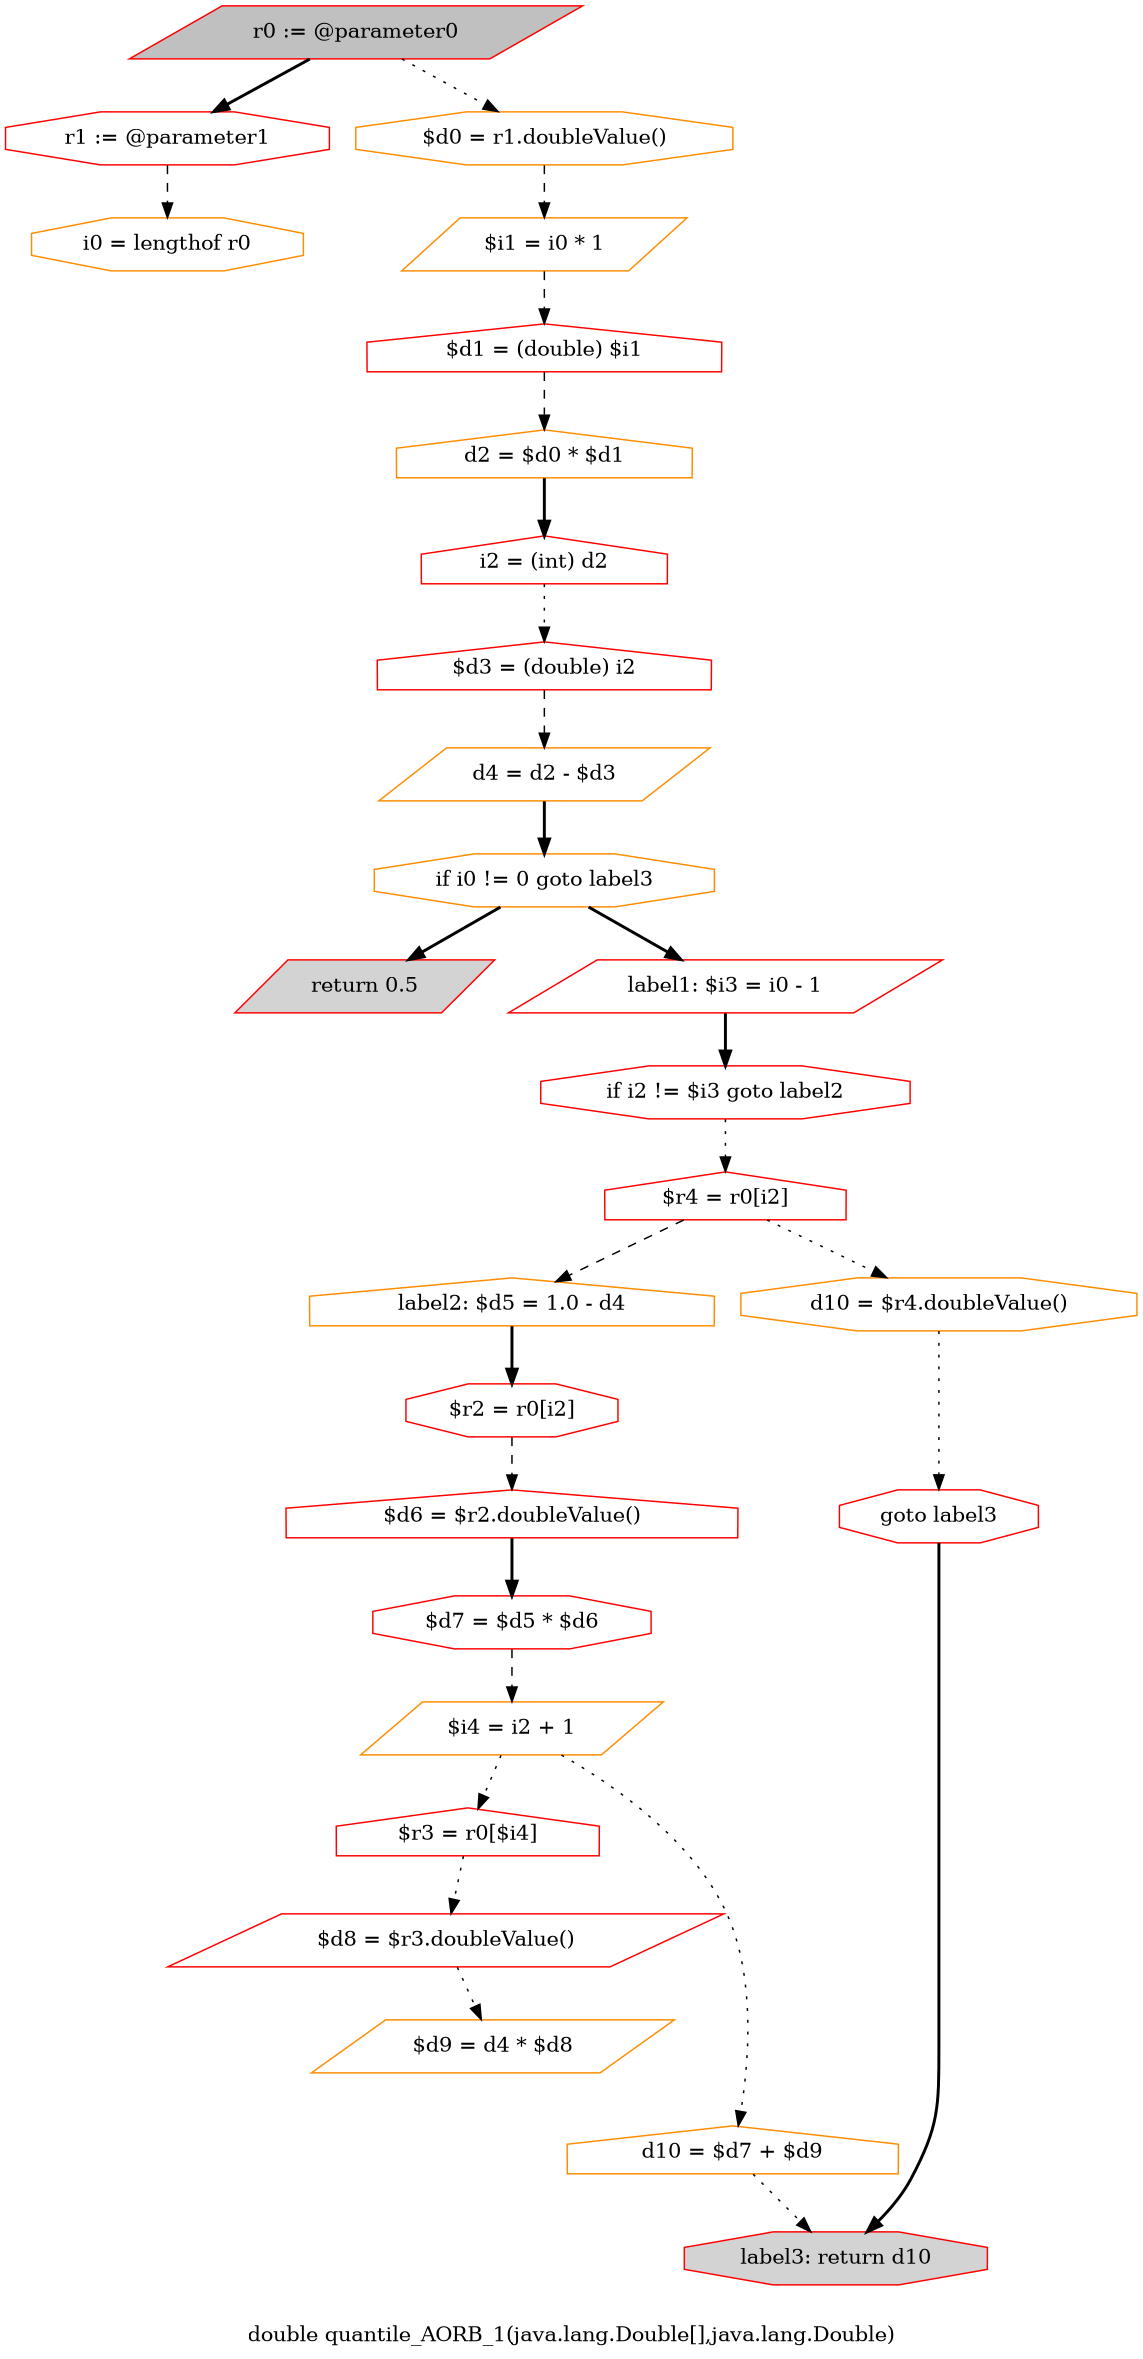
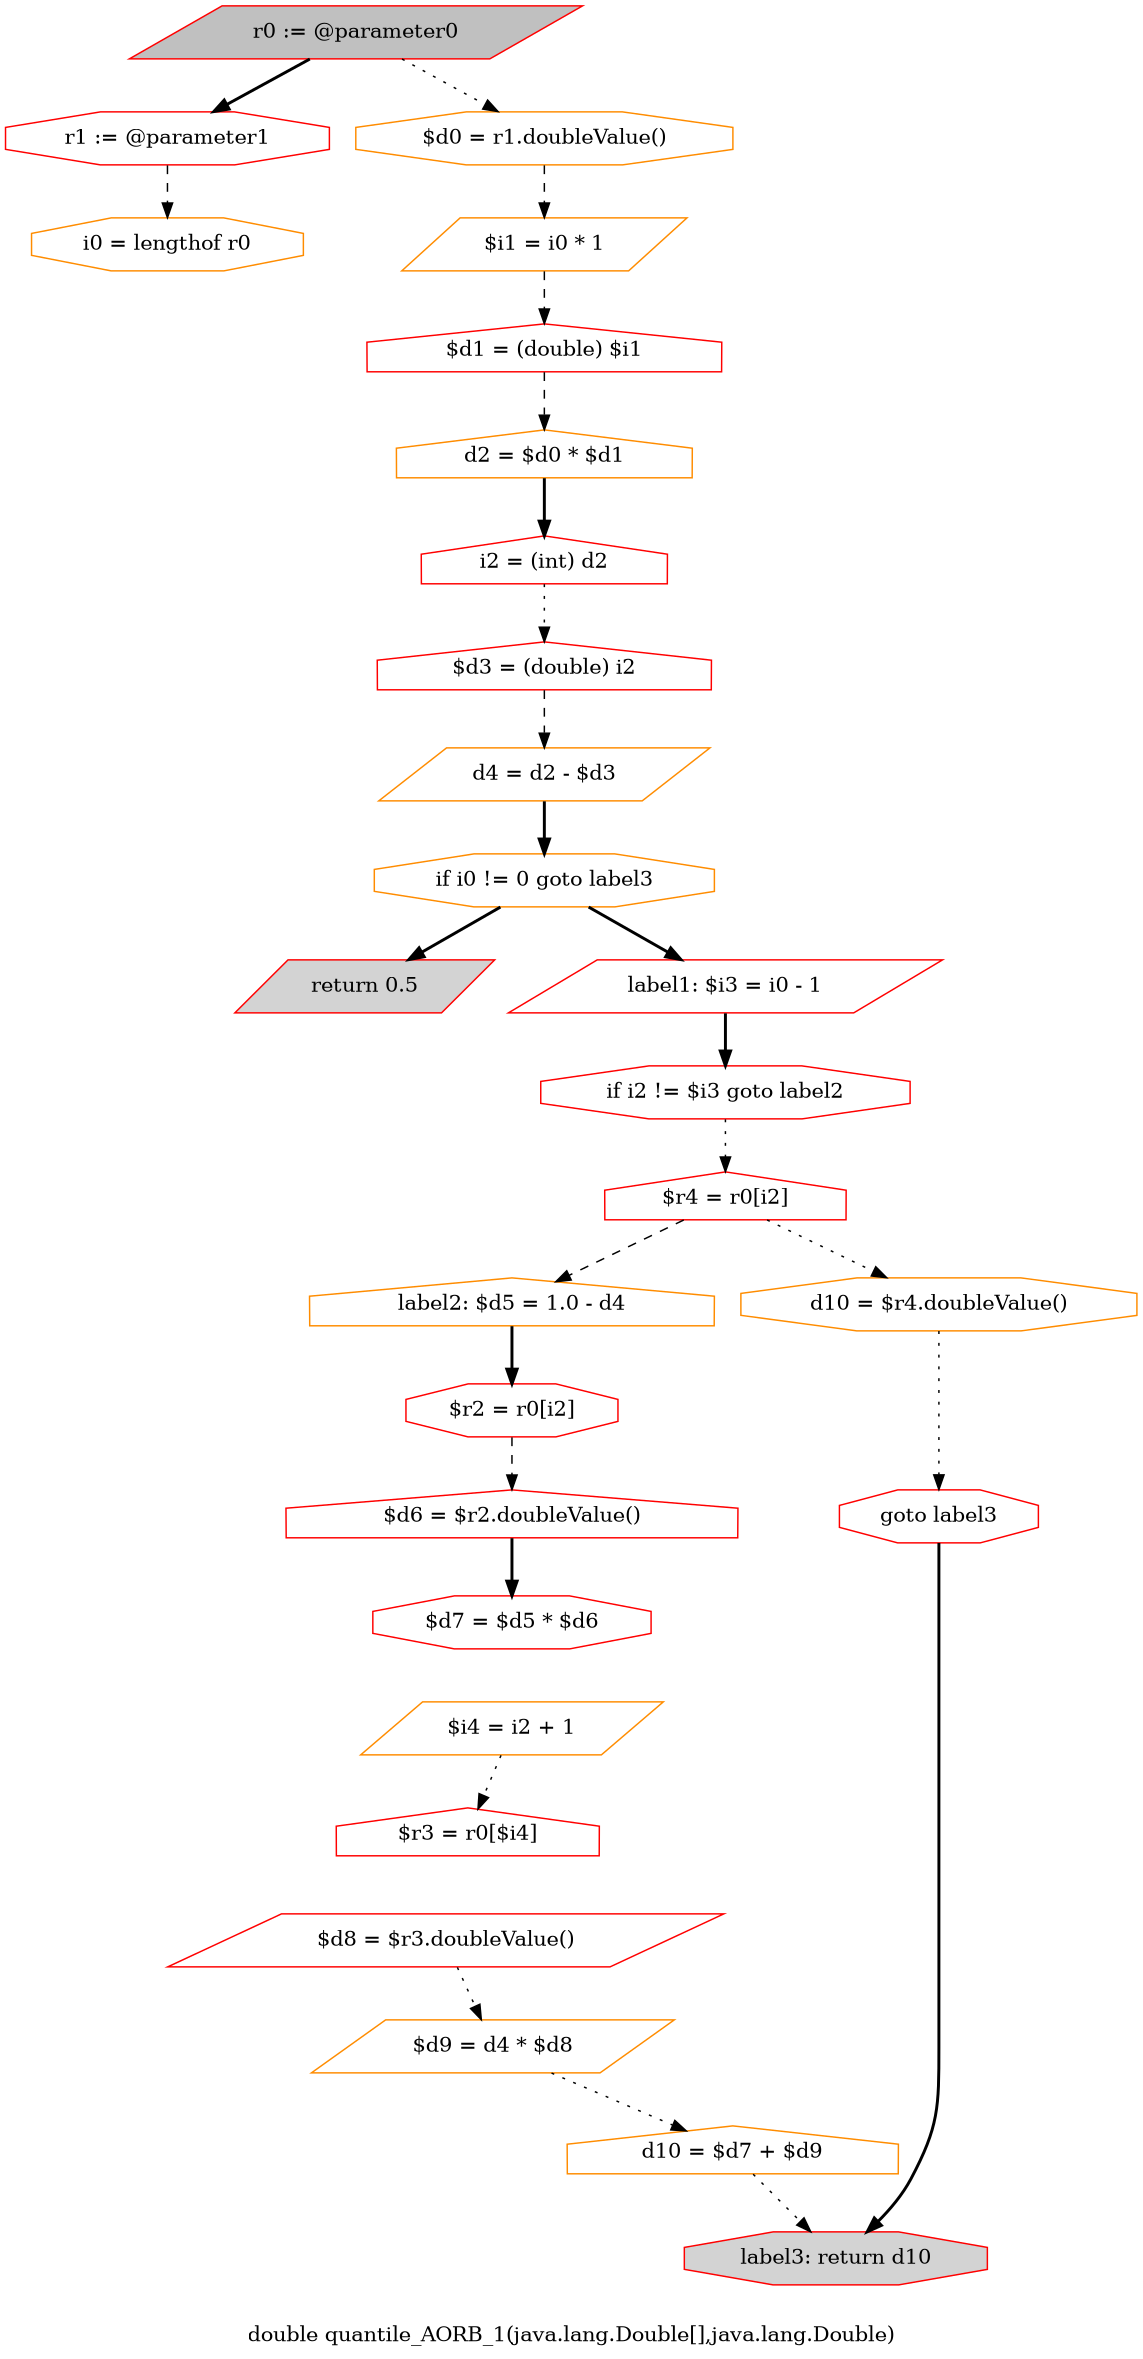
edge "$d7 = $d5 * $d6" -> "$i4 = i2 + 1": removed
edge "$r3 = r0[$i4]" -> "$d8 = $r3.doubleValue()": removed
edge "$i4 = i2 + 1" -> "d10 = $d7 + $d9": now "$d9 = d4 * $d8" -> "d10 = $d7 + $d9"
